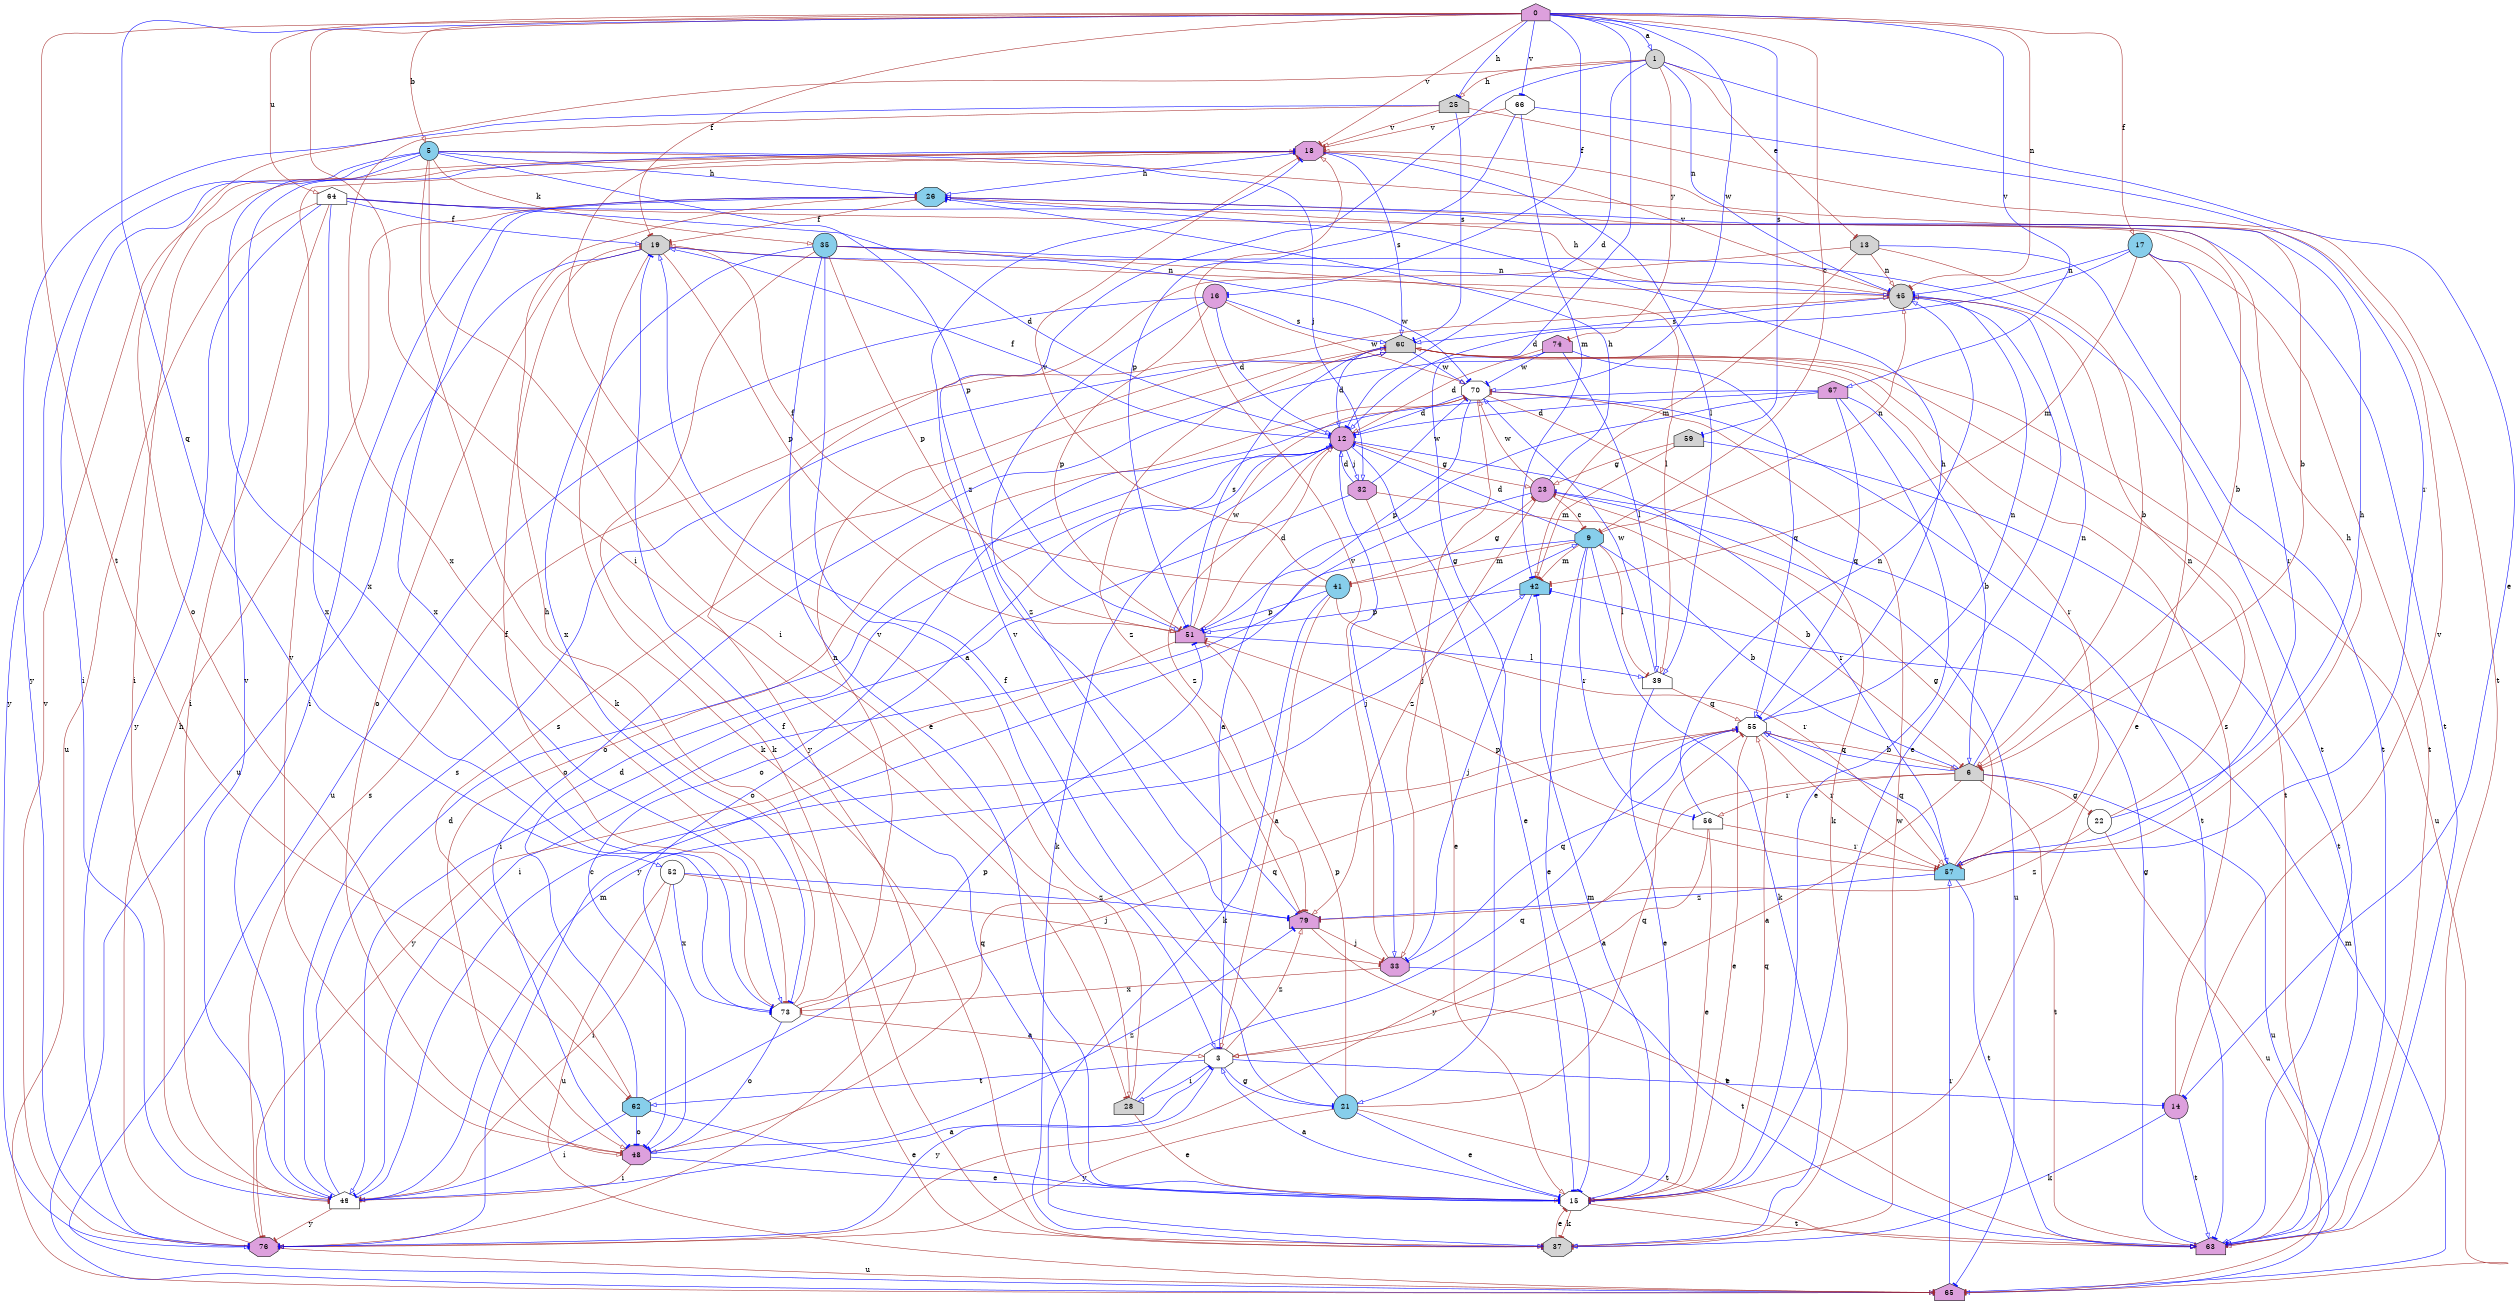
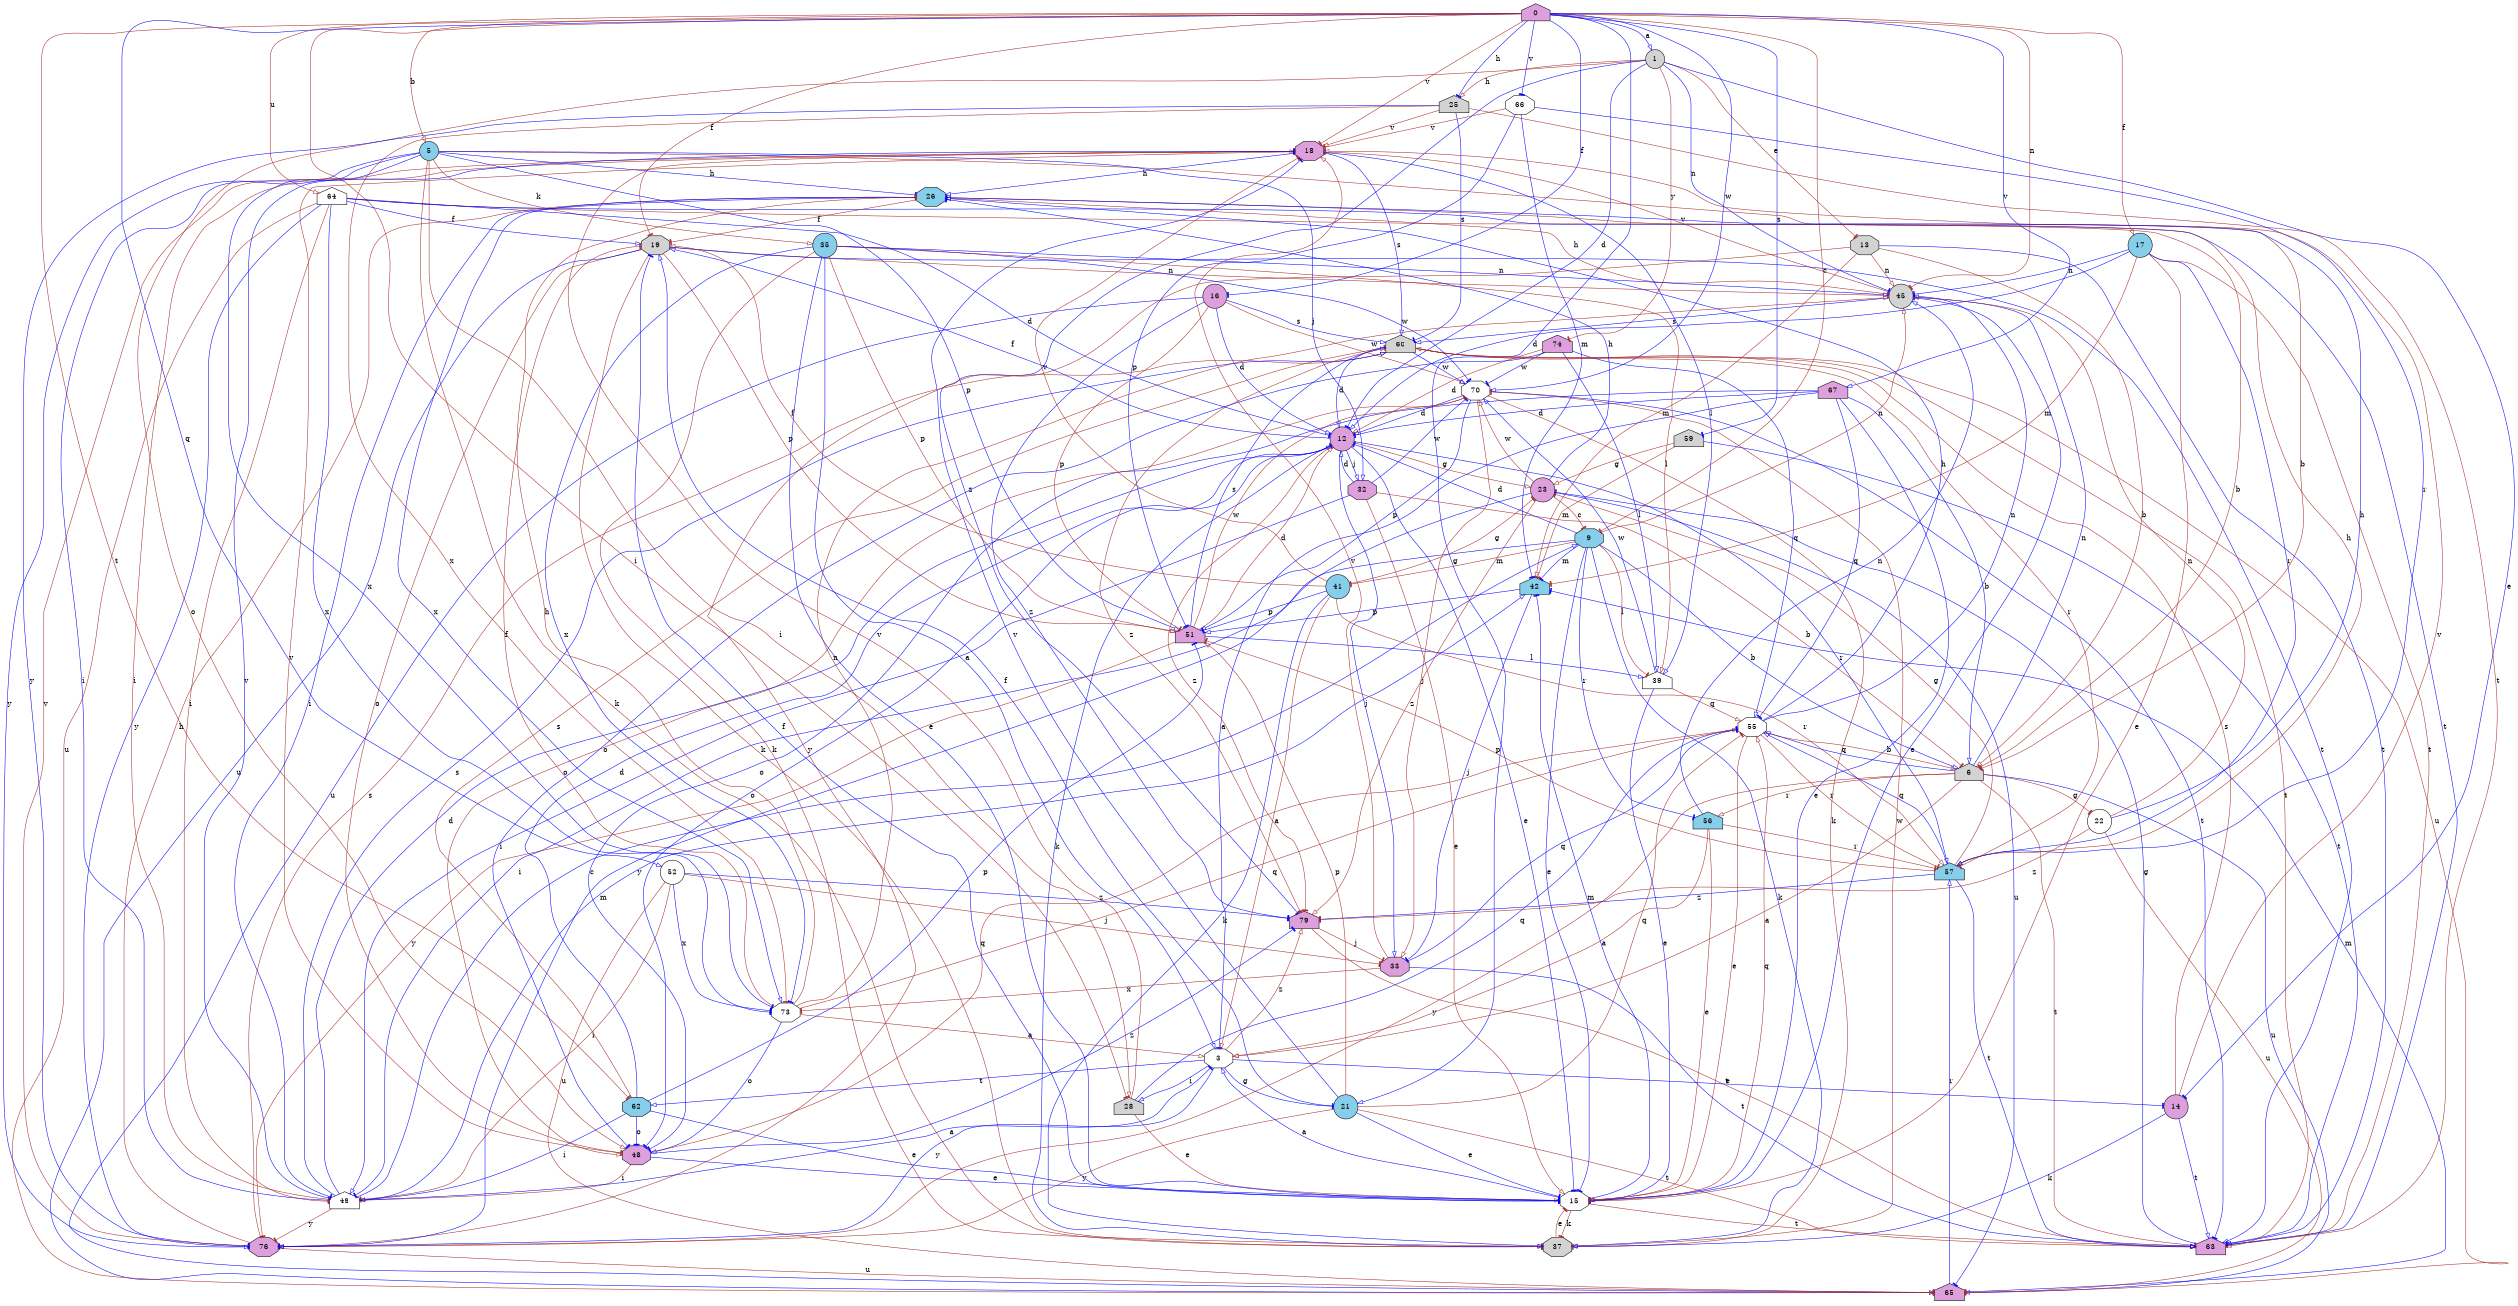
edge "9" -> "42": color brown -> blue
node "56": fillcolor white -> skyblue
